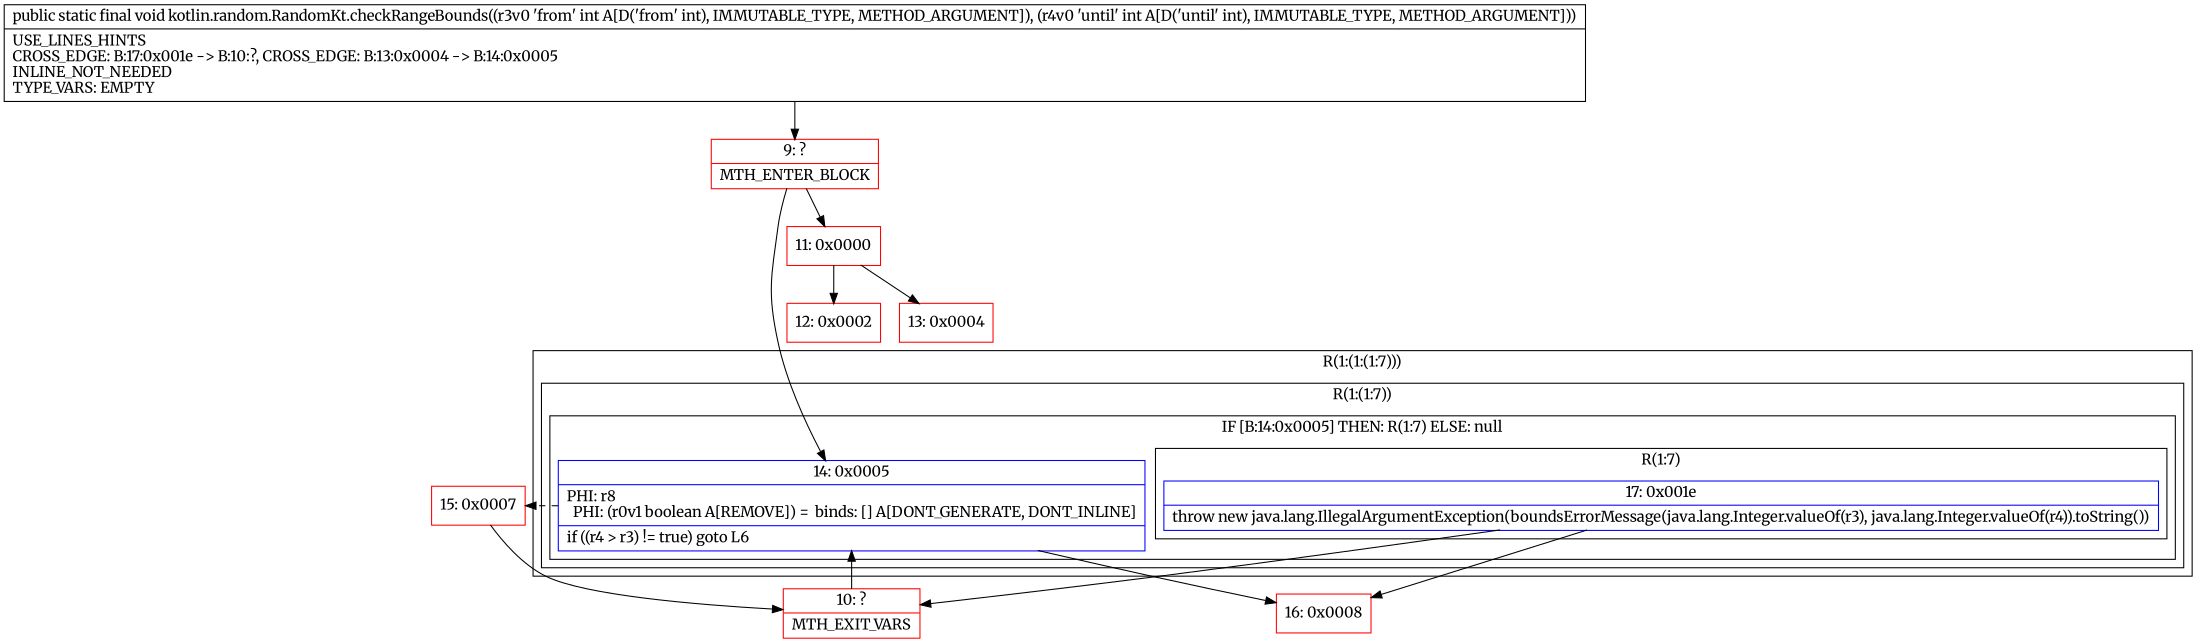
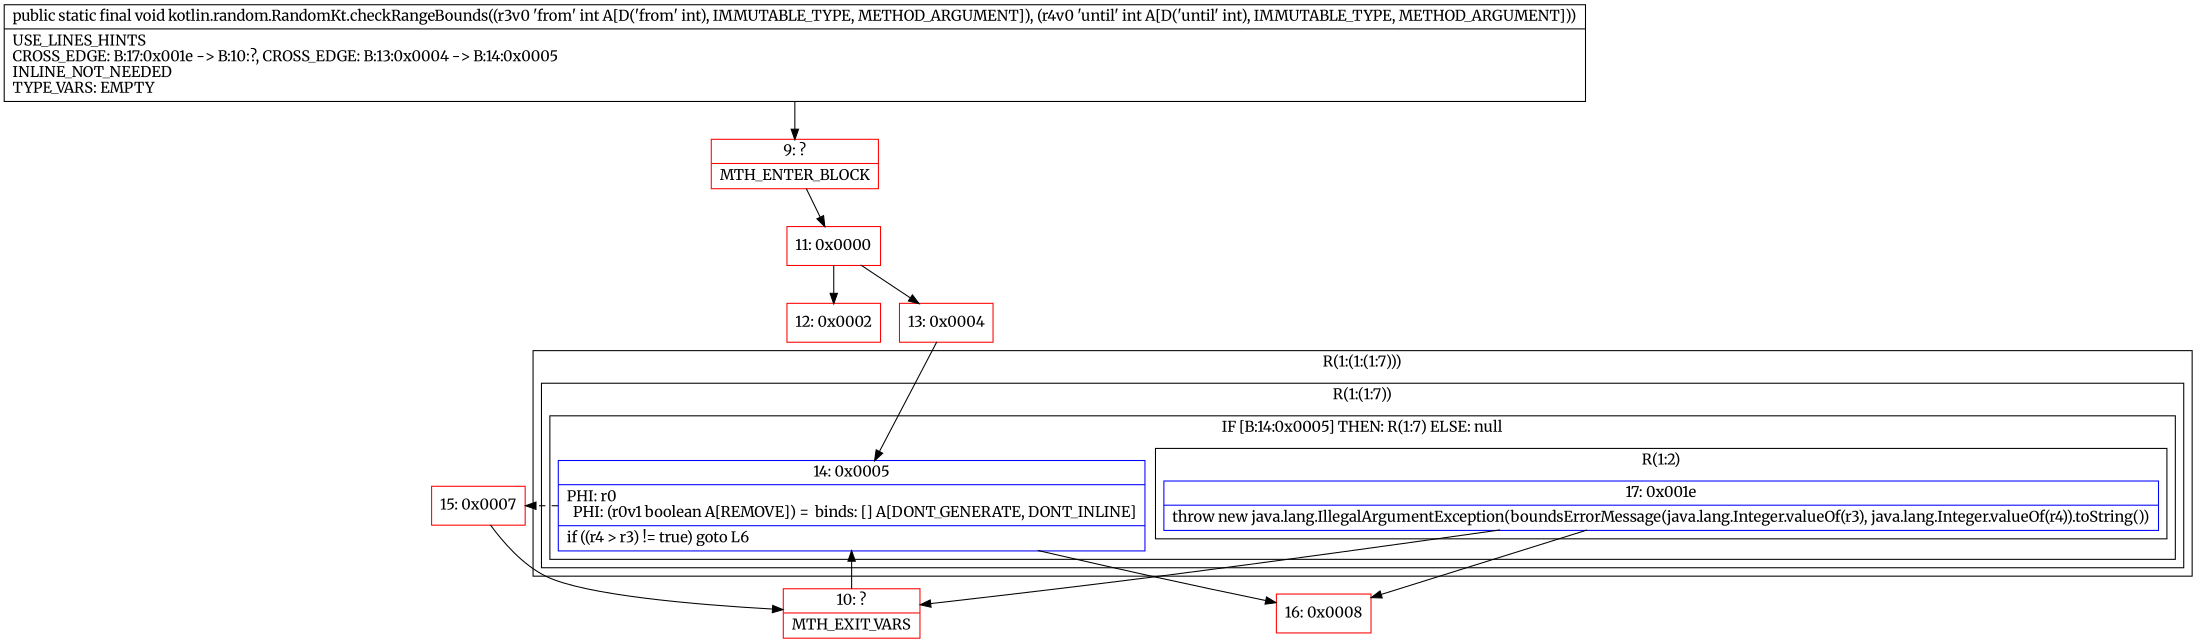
edge "9: ?" -> "14: 0x0005": now "13: 0x0004" -> "14: 0x0005"
cluster "R(1:7)": label "R(1:7)" -> "R(1:2)"
node "14: 0x0005": text "PHI: r8" -> "PHI: r0"
